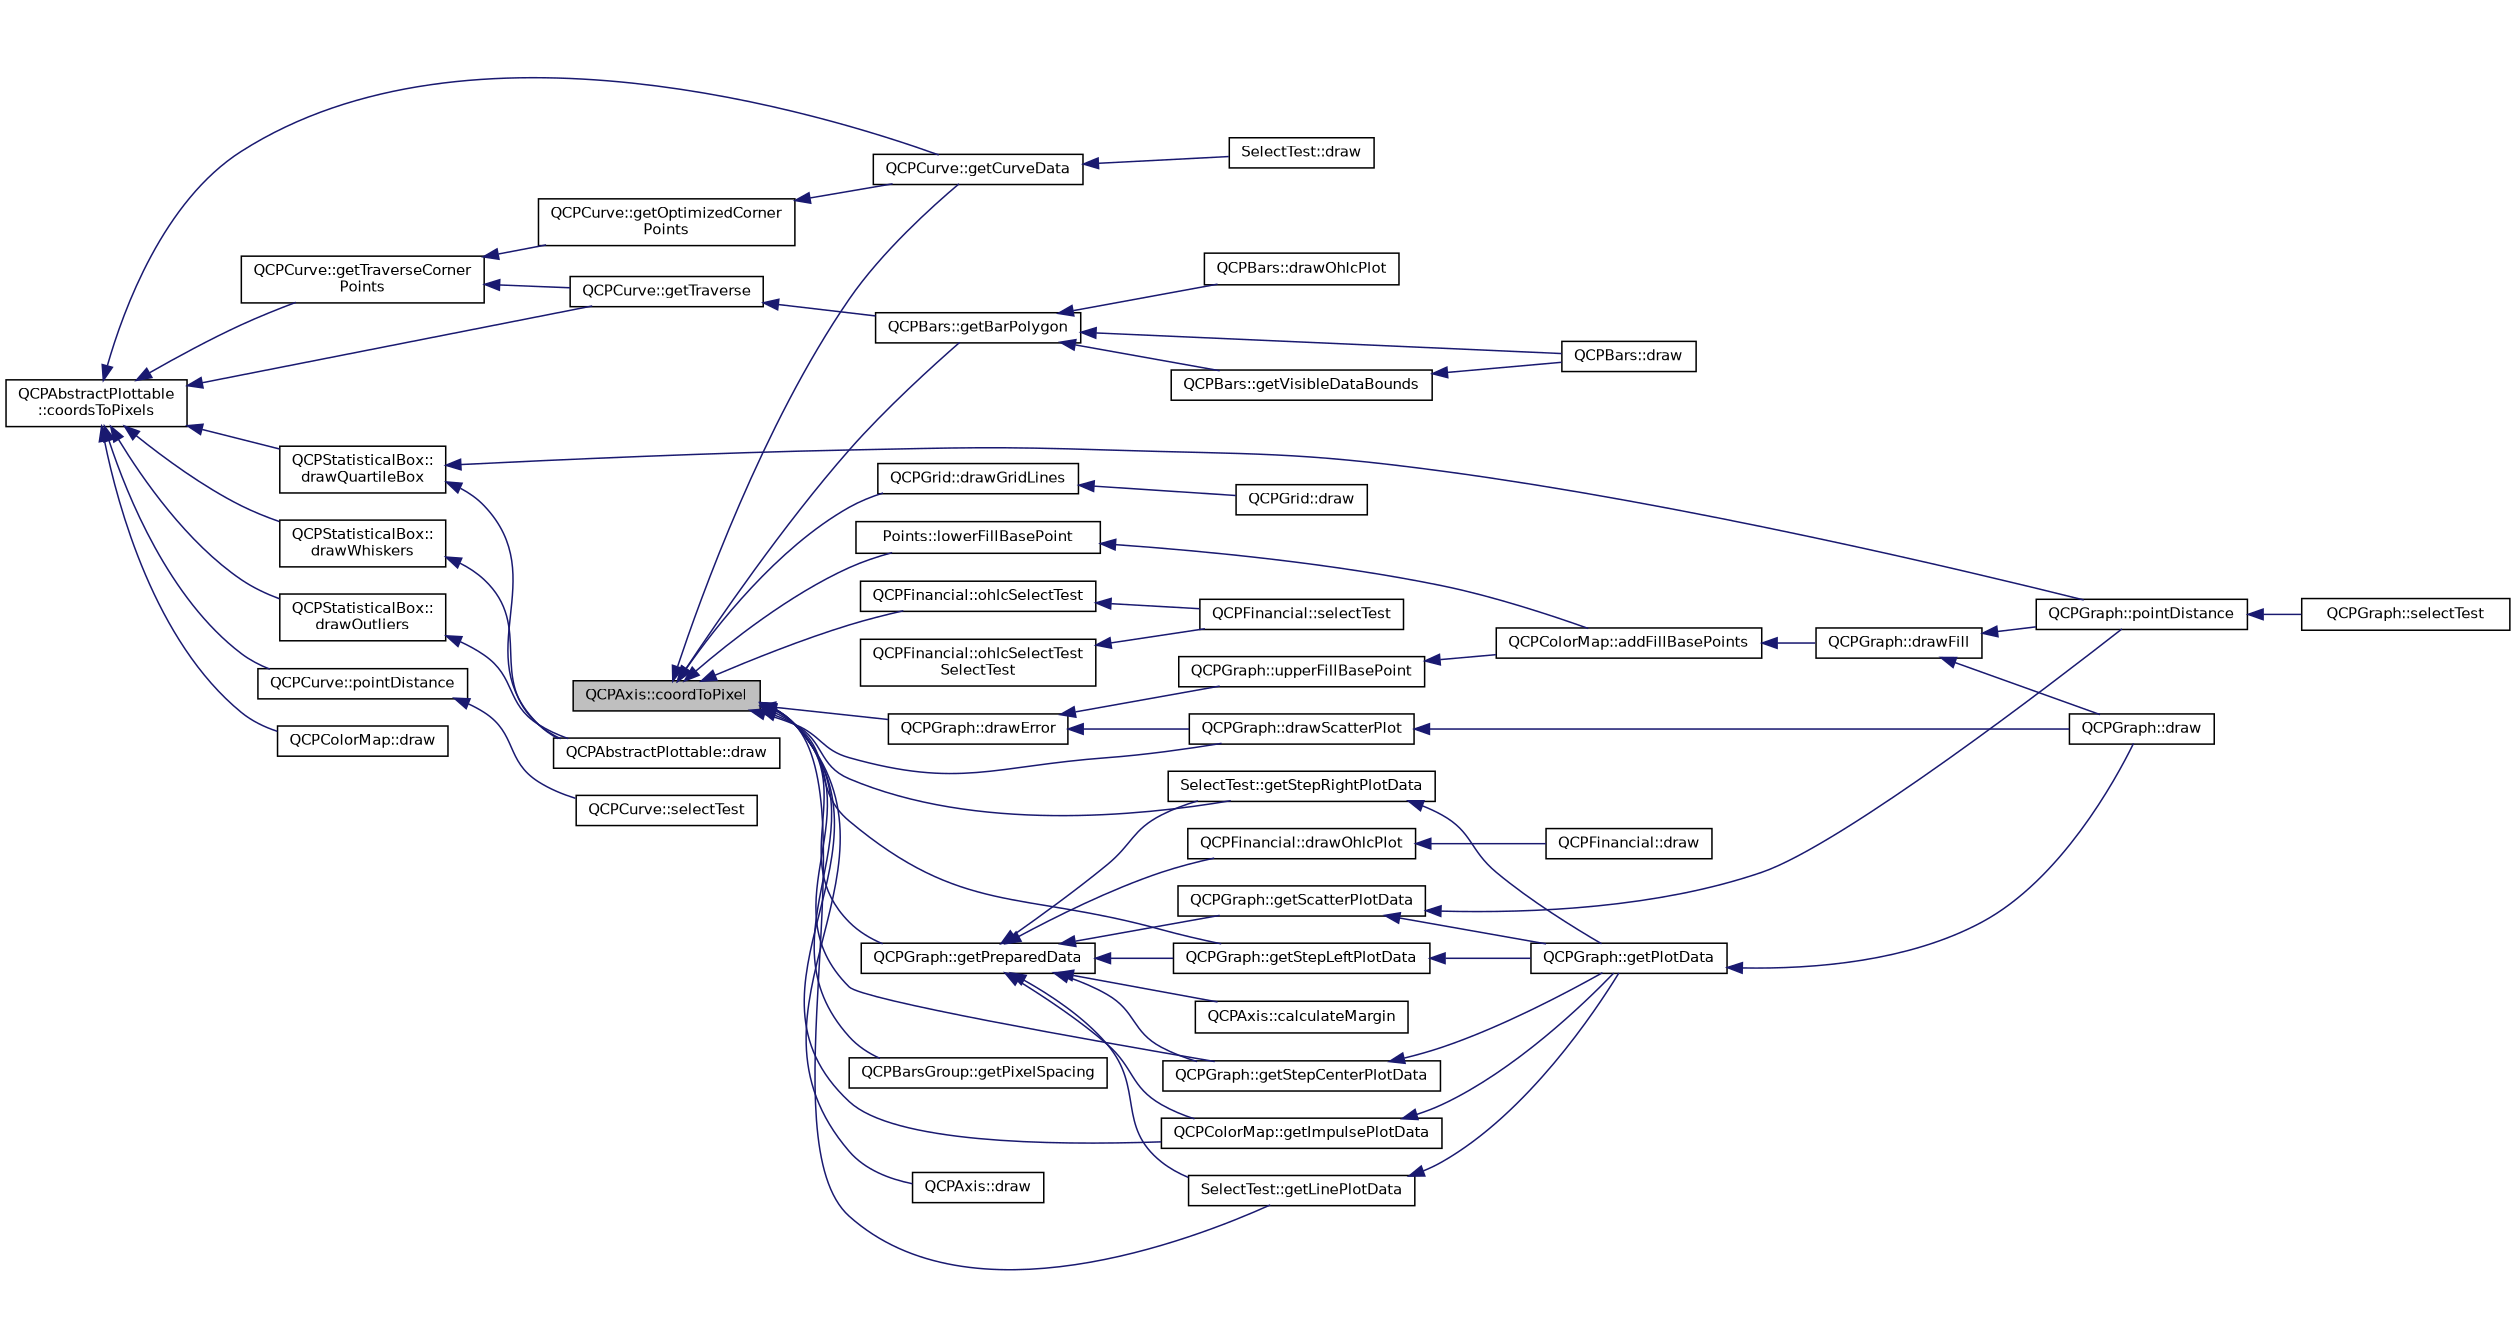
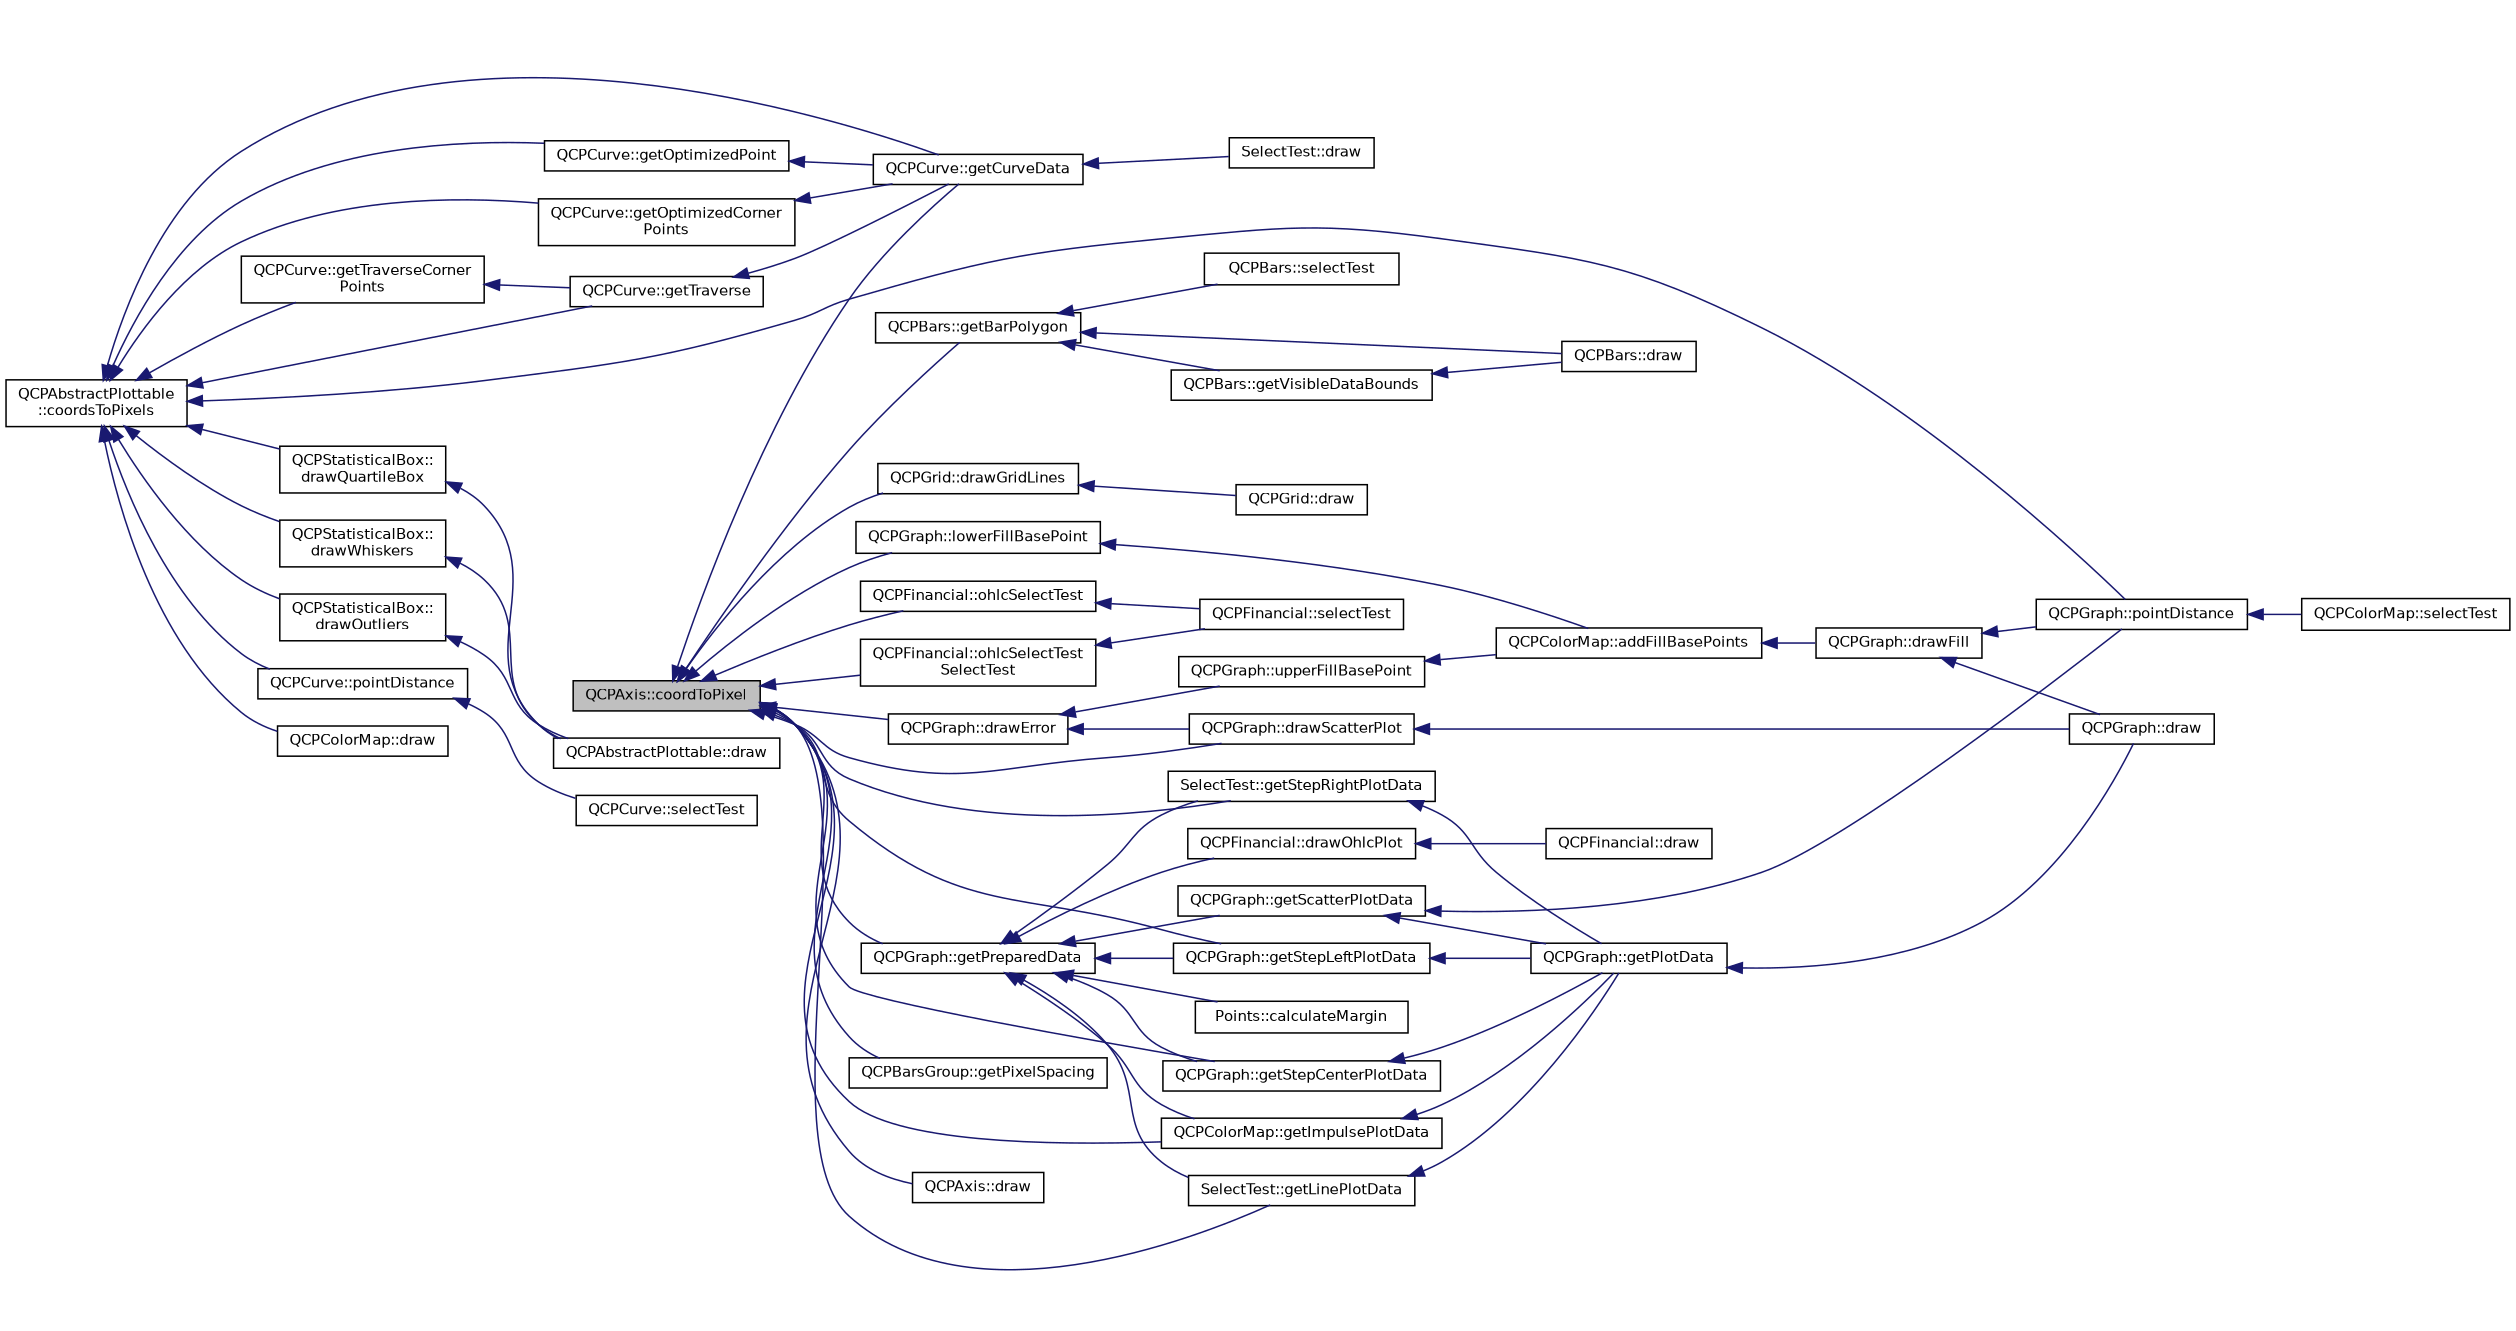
node "QCPCurve::getOptimizedPoint": added
edge "QCPCurve::getOptimizedCorner Points" -> "QCPCurve::getTraverseCorner Points": now "QCPCurve::getOptimizedCorner Points" -> "QCPAbstractPlottable ::coordsToPixels"
node "QCPBars::drawOhlcPlot": label "QCPBars::drawOhlcPlot" -> "QCPBars::selectTest"
edge "QCPBars::getBarPolygon" -> "QCPCurve::getTraverse": now "QCPCurve::getCurveData" -> "QCPCurve::getTraverse"
edge "QCPGraph::pointDistance" -> "QCPStatisticalBox:: drawQuartileBox": now "QCPGraph::pointDistance" -> "QCPAbstractPlottable ::coordsToPixels"
node "Points::lowerFillBasePoint": label "Points::lowerFillBasePoint" -> "QCPGraph::lowerFillBasePoint"
node "QCPGraph::selectTest": label "QCPGraph::selectTest" -> "QCPColorMap::selectTest"
edge "QCPFinancial::ohlcSelectTest SelectTest" -> "QCPAxis::coordToPixel": added
node "QCPAxis::calculateMargin": label "QCPAxis::calculateMargin" -> "Points::calculateMargin"
